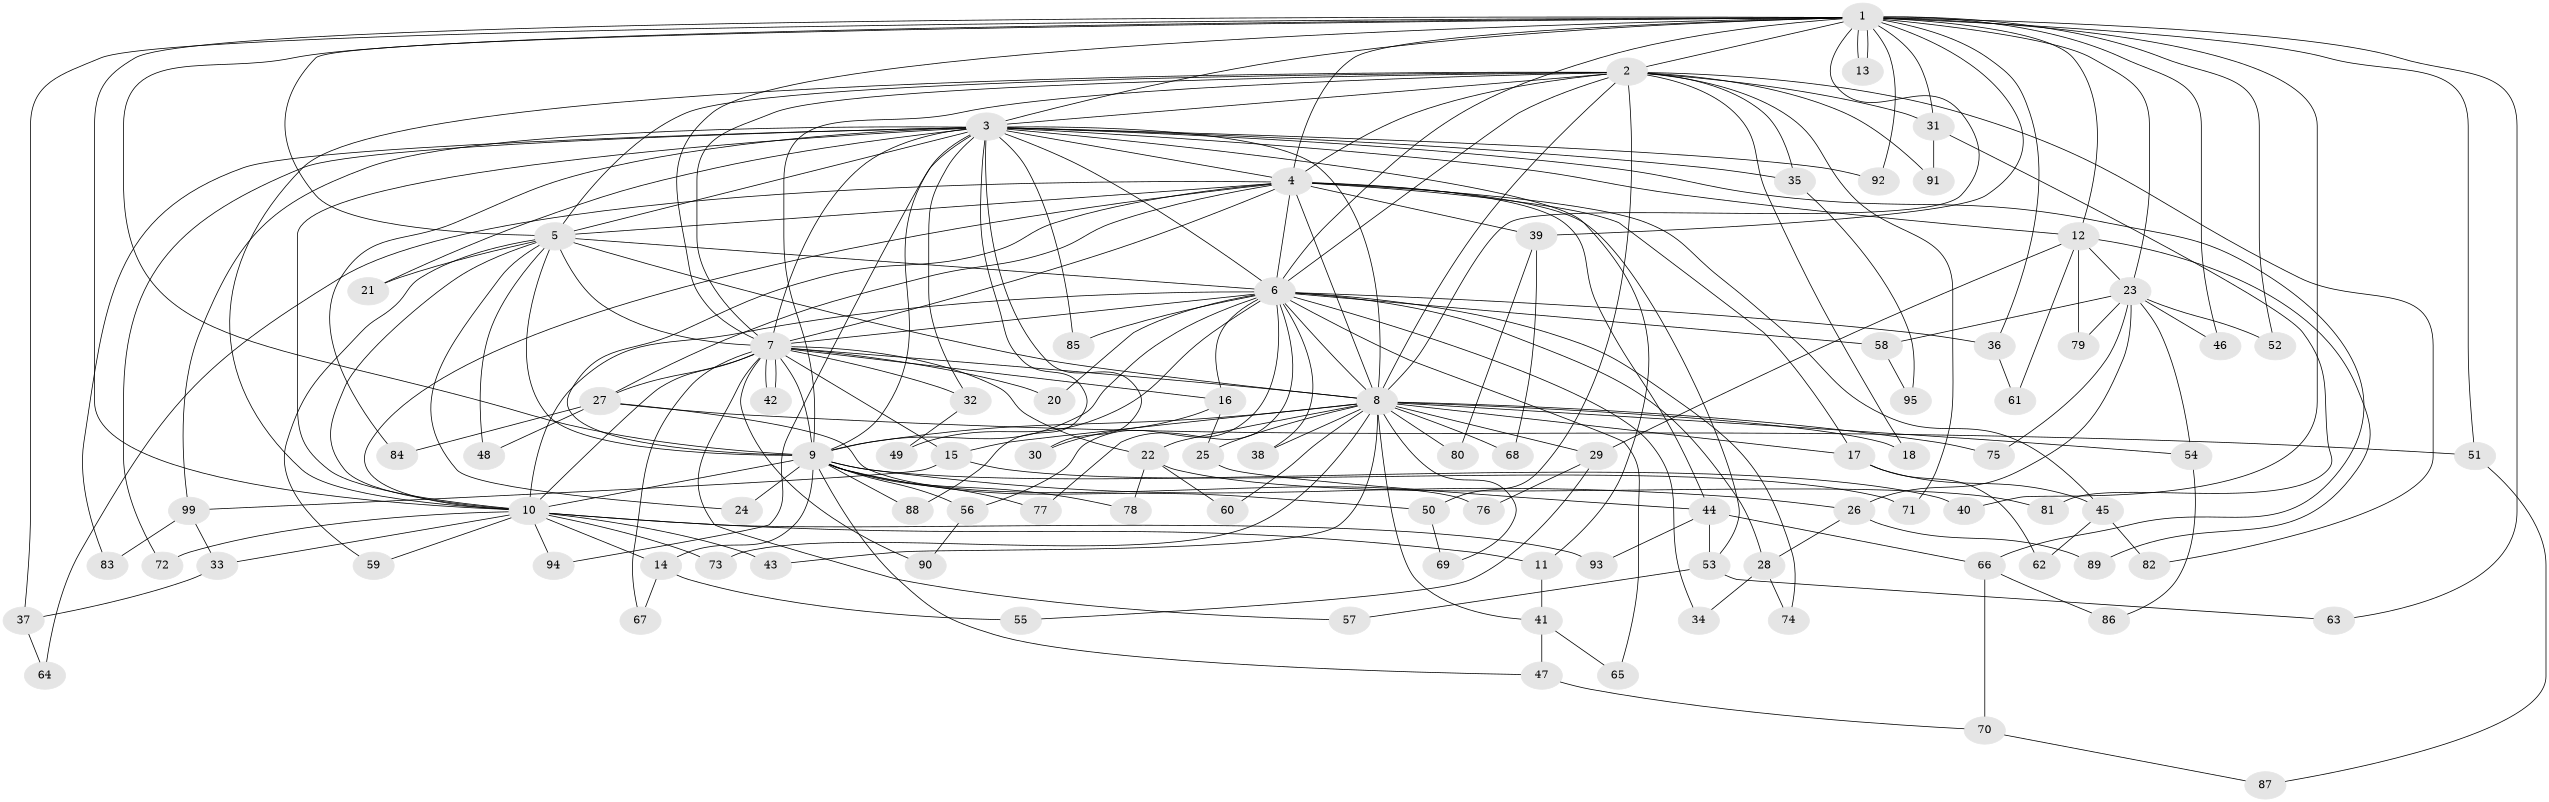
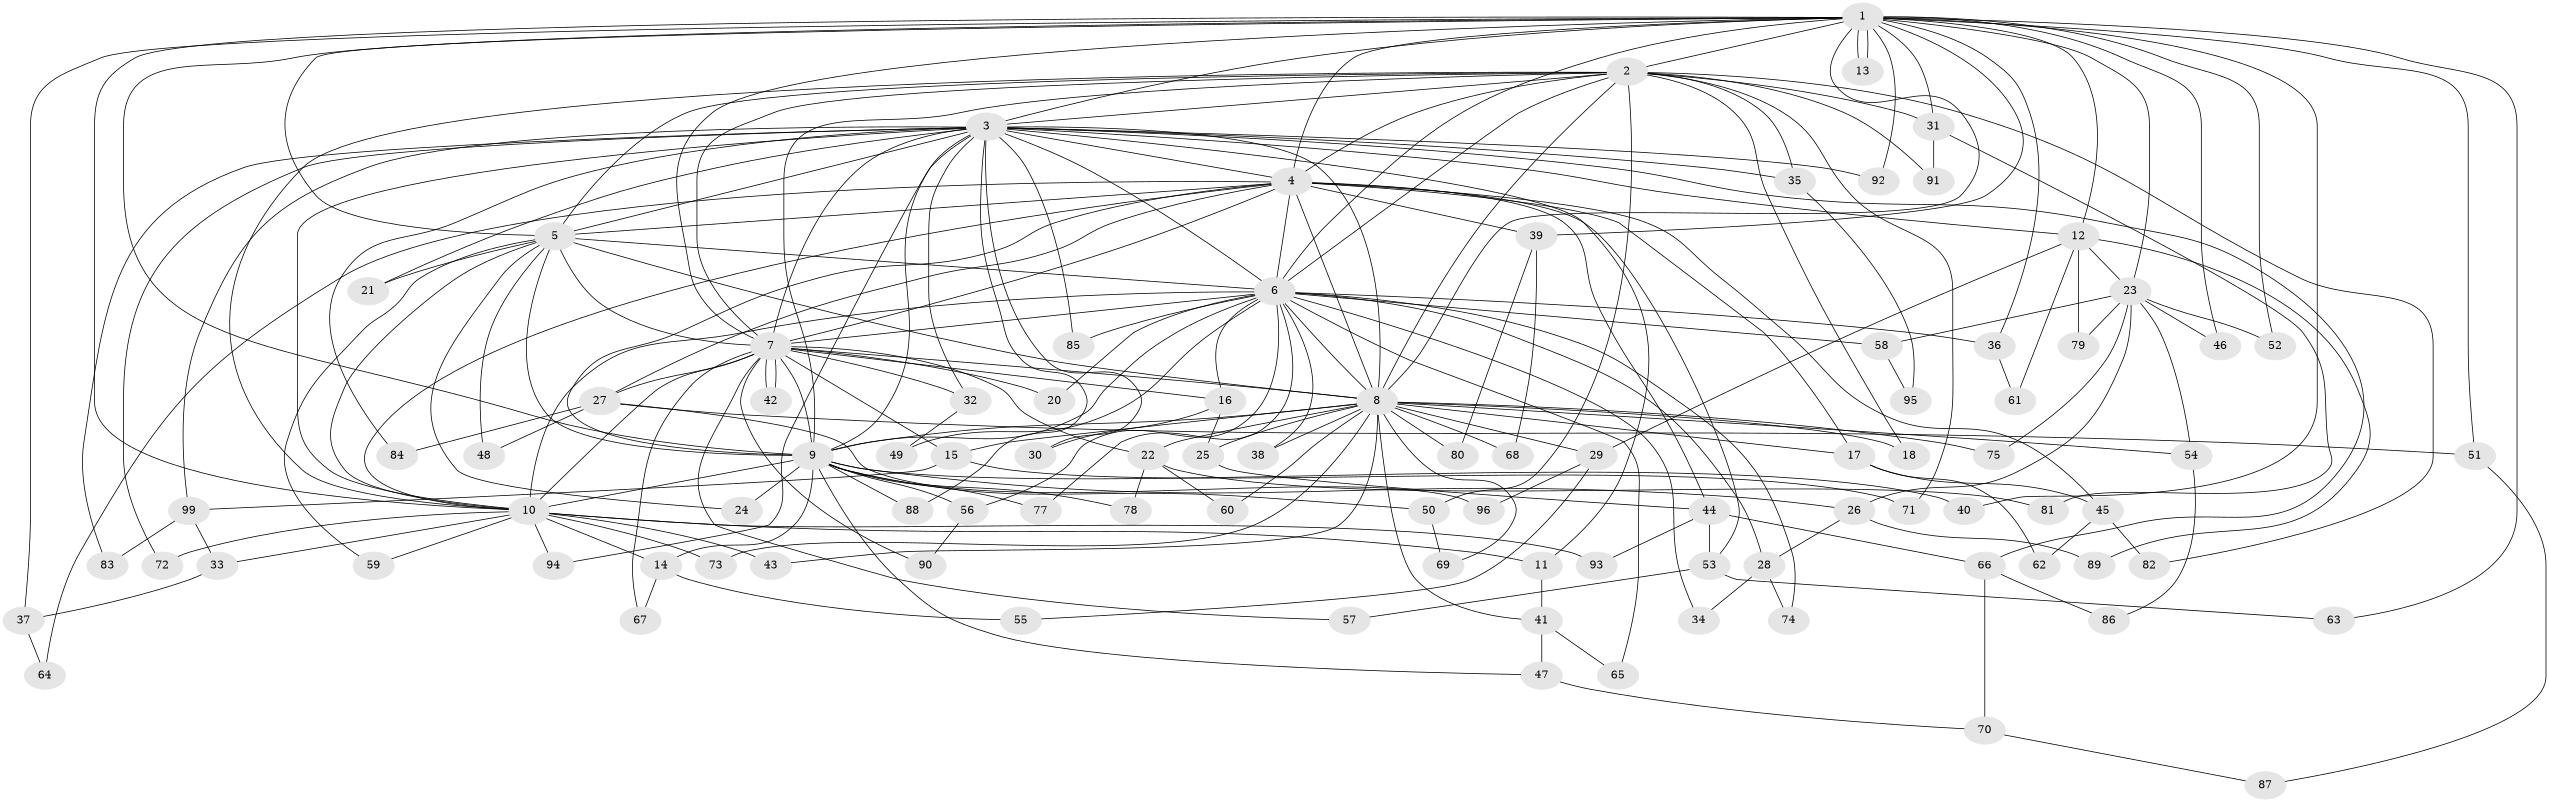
node "76": label "76" -> "96"
